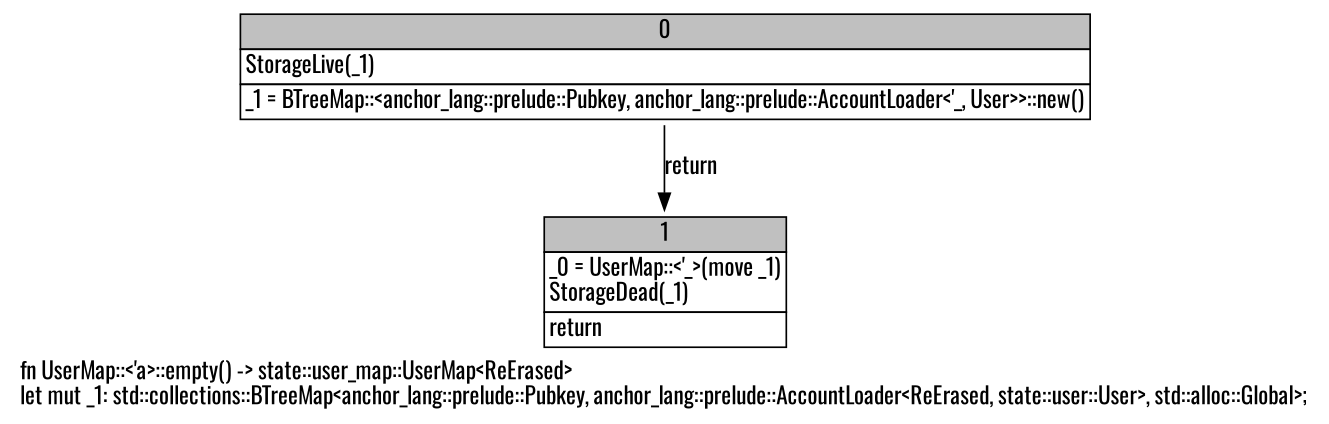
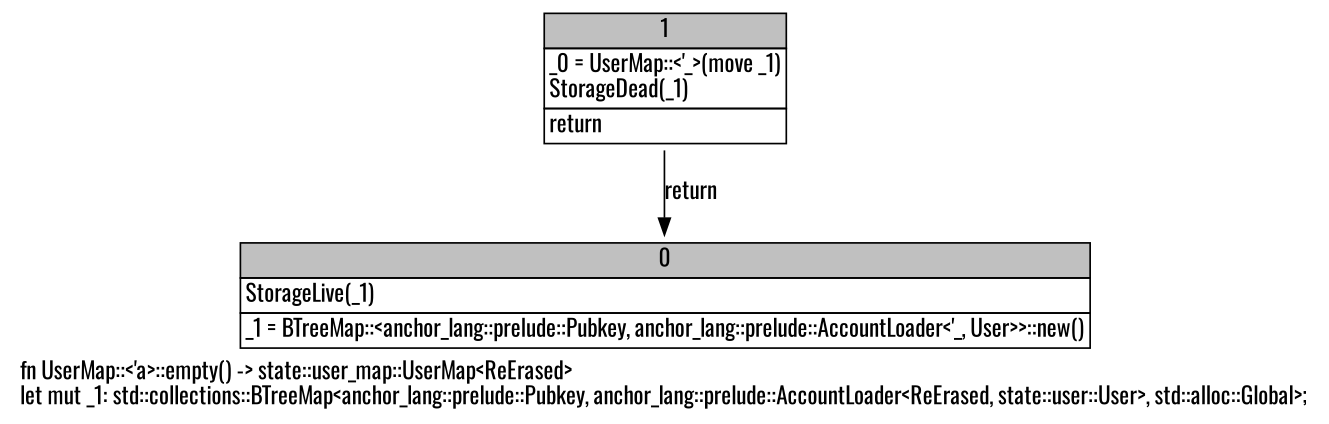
edge "0" -> "1": reversed
